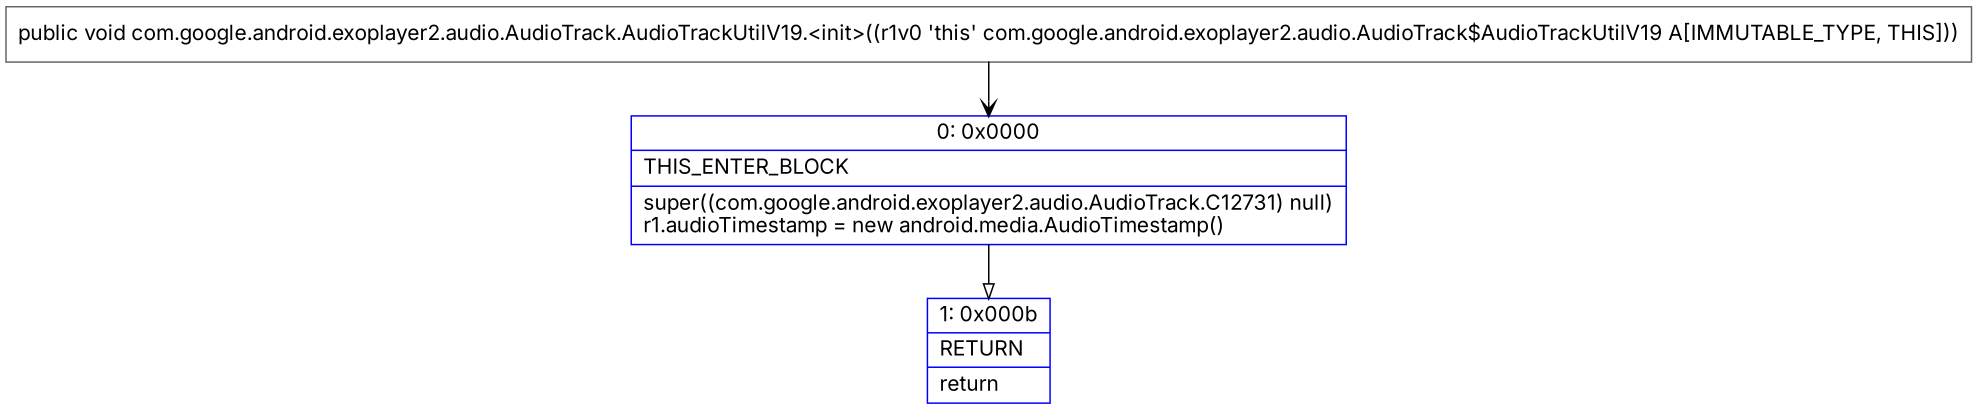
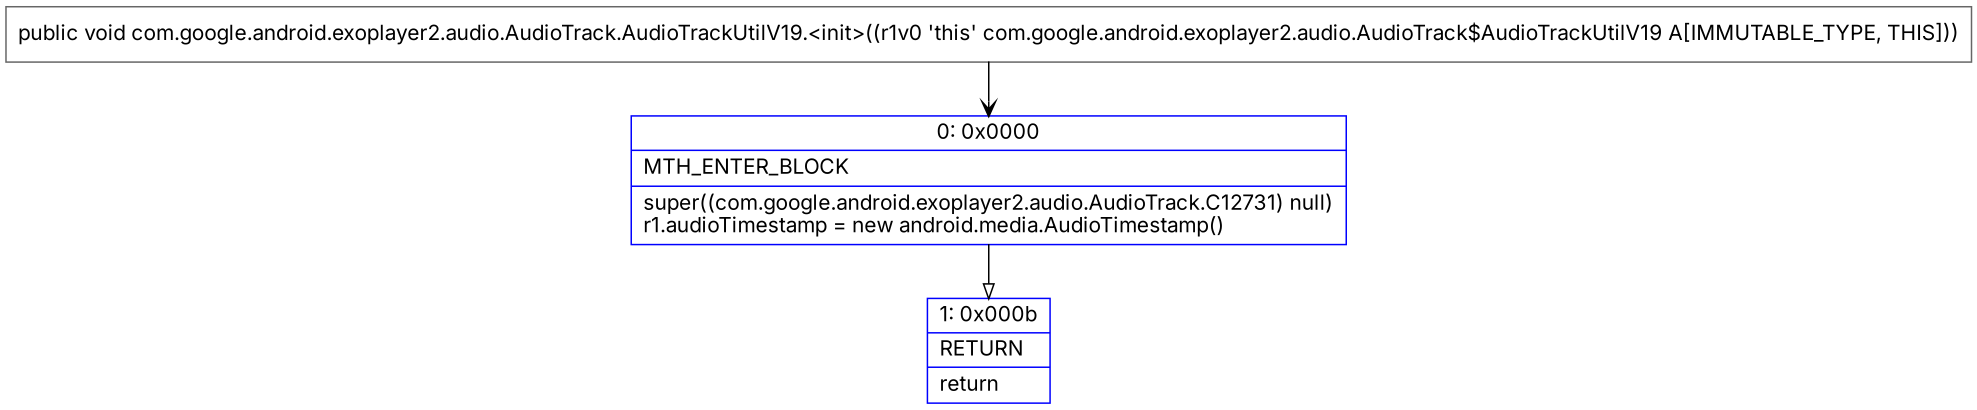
node "0: 0x0000": text "THIS_ENTER_BLOCK" -> "MTH_ENTER_BLOCK"
